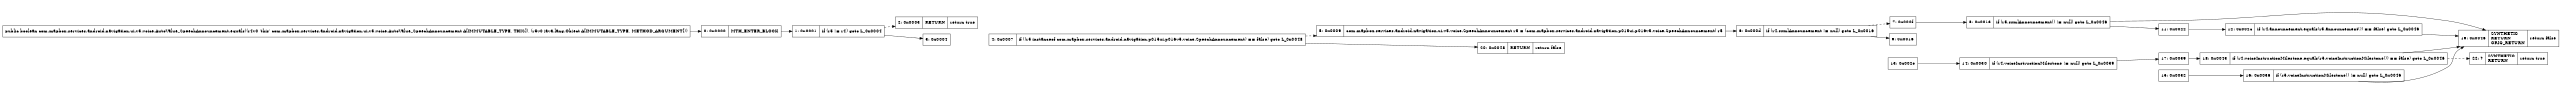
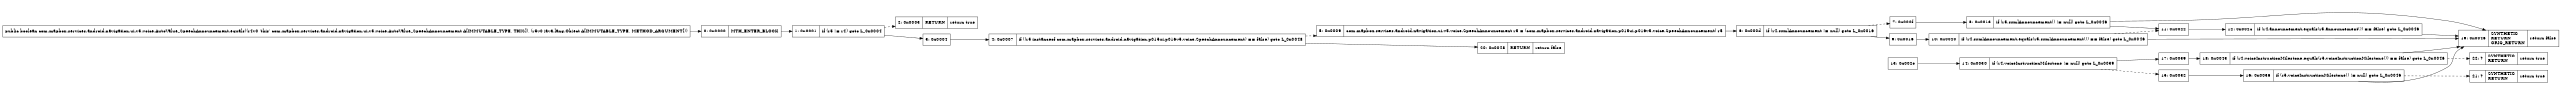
node "10: 0x0020": added
edge "3: 0x0004" -> "4: 0x0007": added
edge "14: 0x0030" -> "15: 0x0032": added
node "21: ?": added
